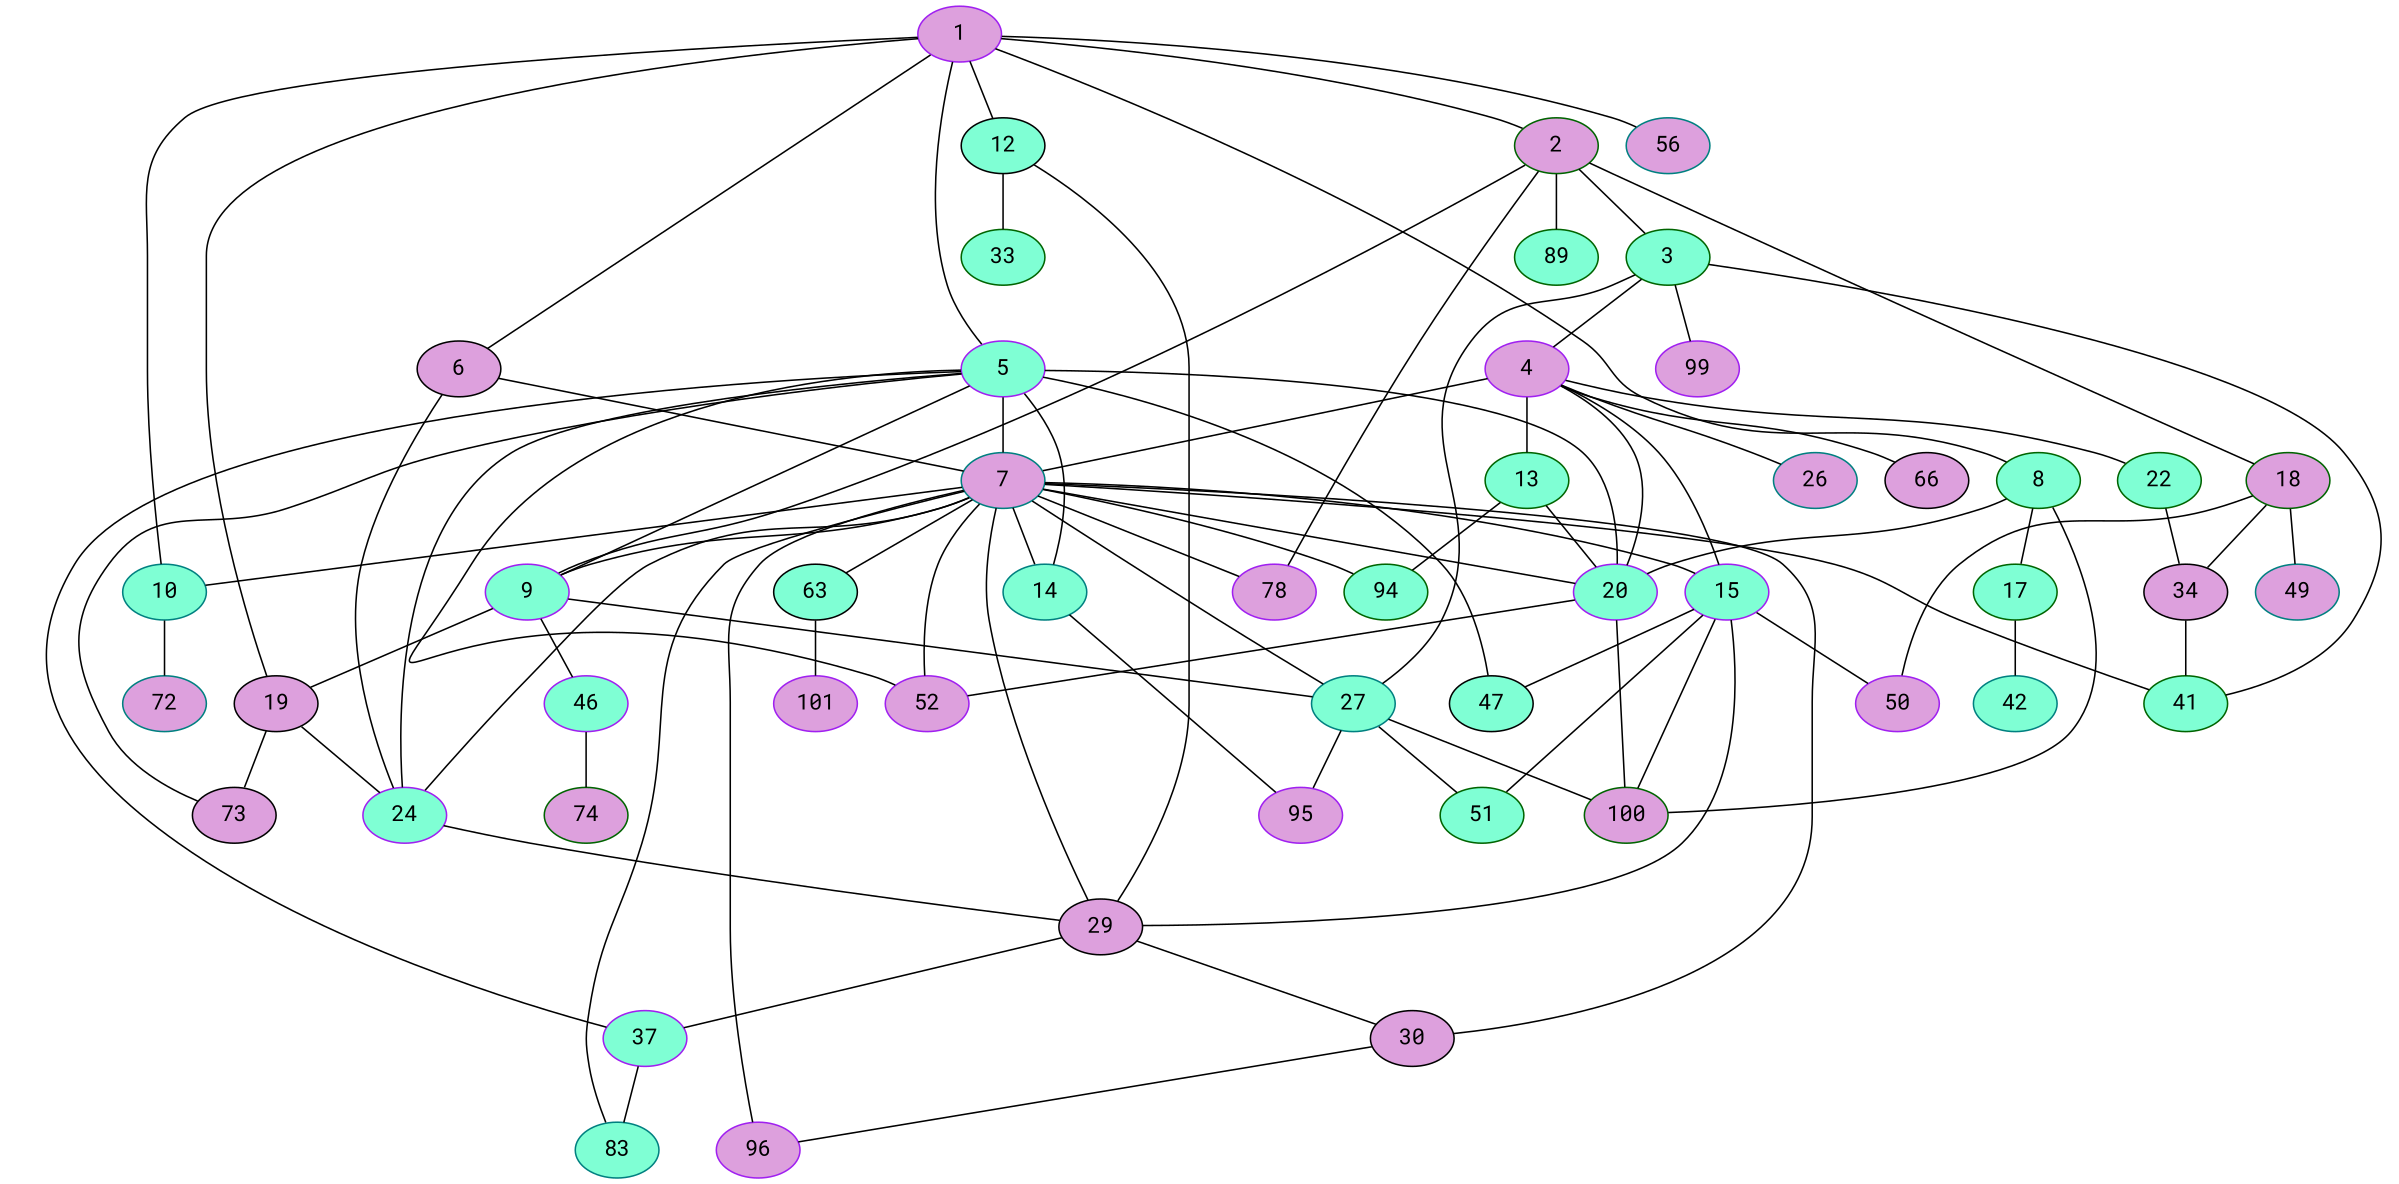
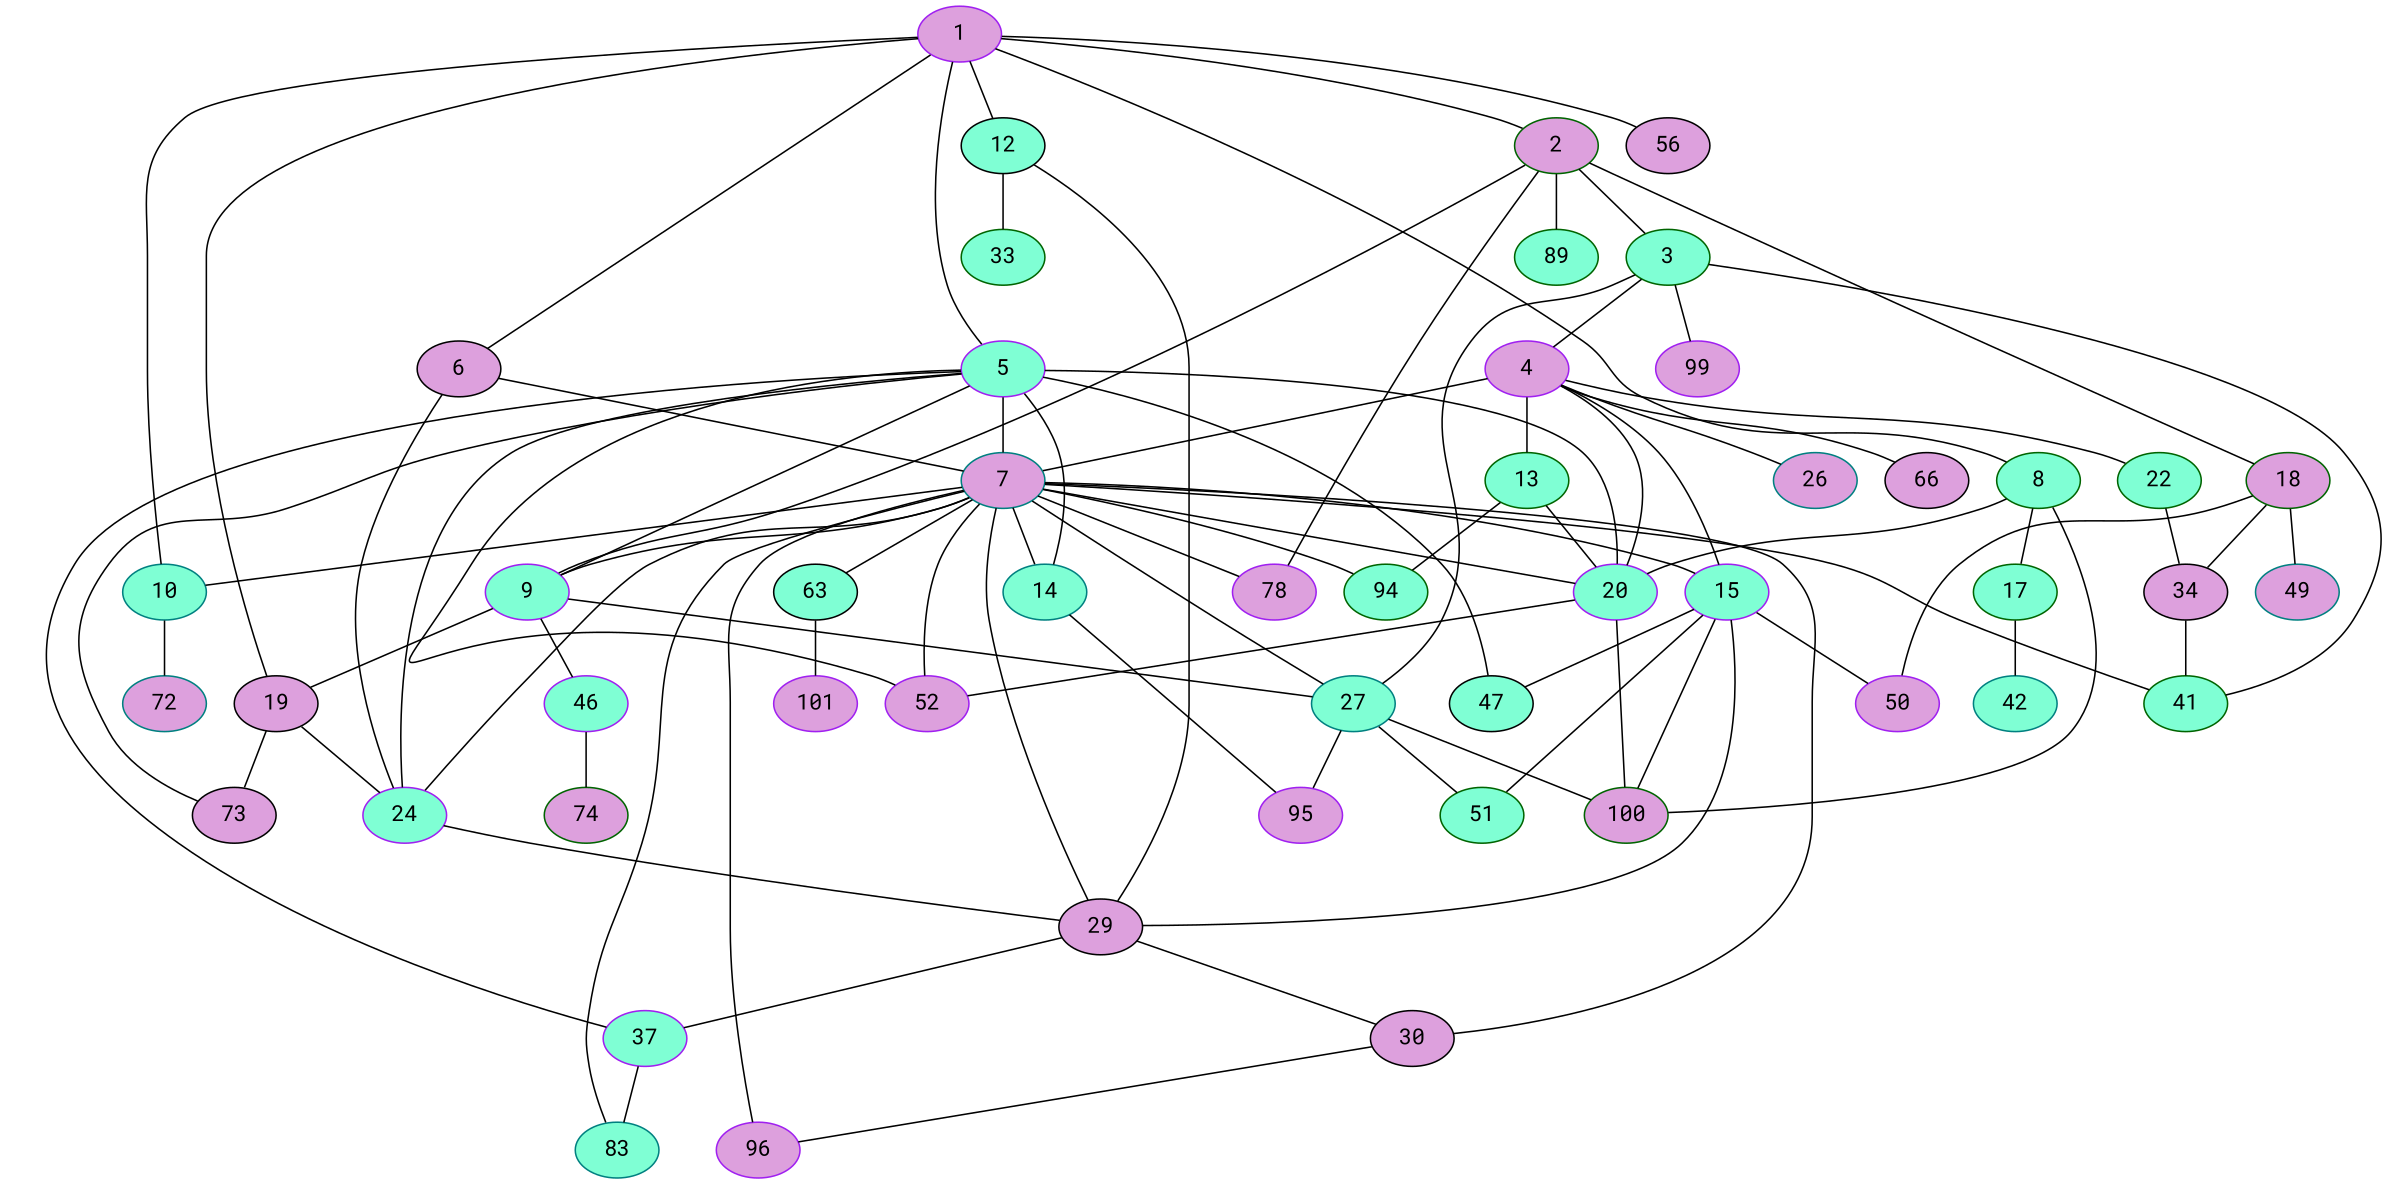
node "56": color teal -> black
